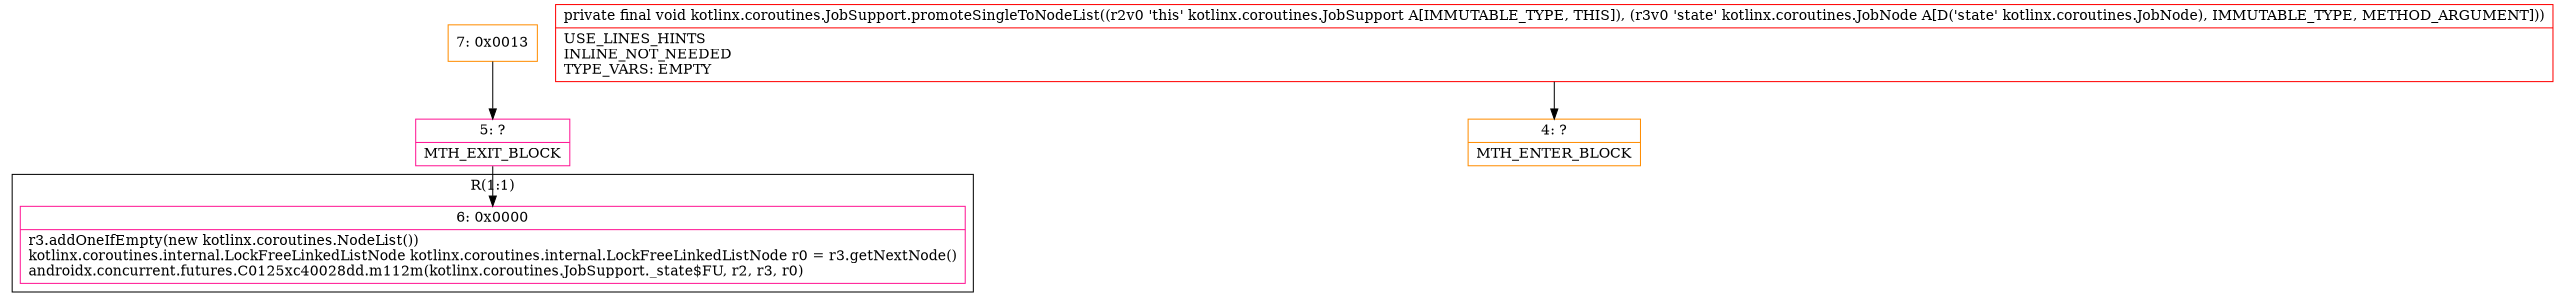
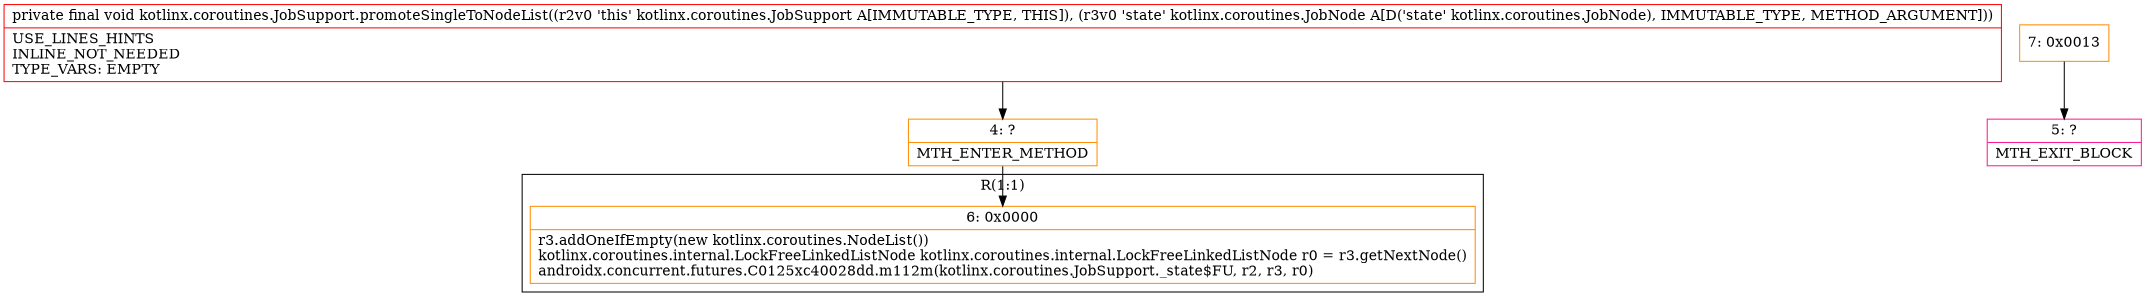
node "4: ?": text "MTH_ENTER_BLOCK" -> "MTH_ENTER_METHOD"
edge "5: ?" -> "6: 0x0000": now "4: ?" -> "6: 0x0000"
node "6: 0x0000": color deeppink -> darkorange
